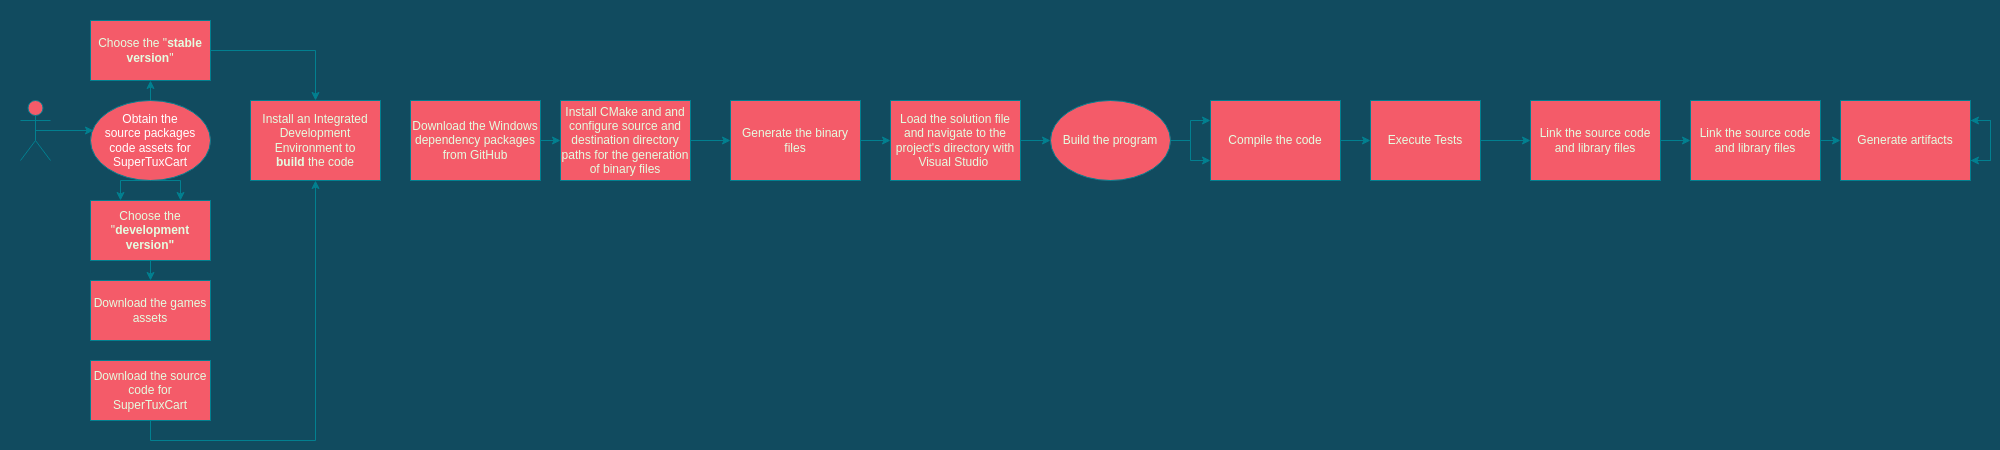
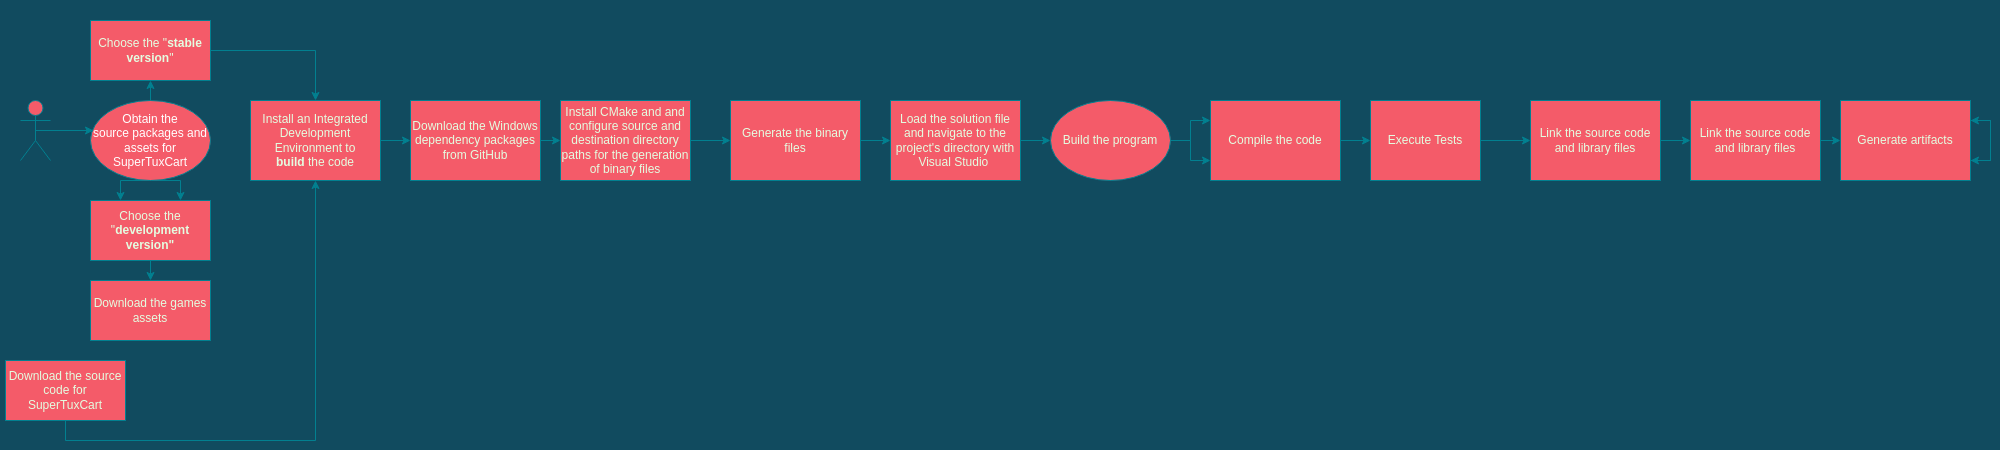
node "Obtain the source packages code assets for SuperTuxCart": label "Obtain the source packages code assets for SuperTuxCart" -> "Obtain the source packages and assets for SuperTuxCart"
edge "Install an Integrated Development Environment to build the code" -> "Download the Windows dependency packages from GitHub": added
node "Download the source code for SuperTuxCart": moved (151, 391) -> (66, 391)
